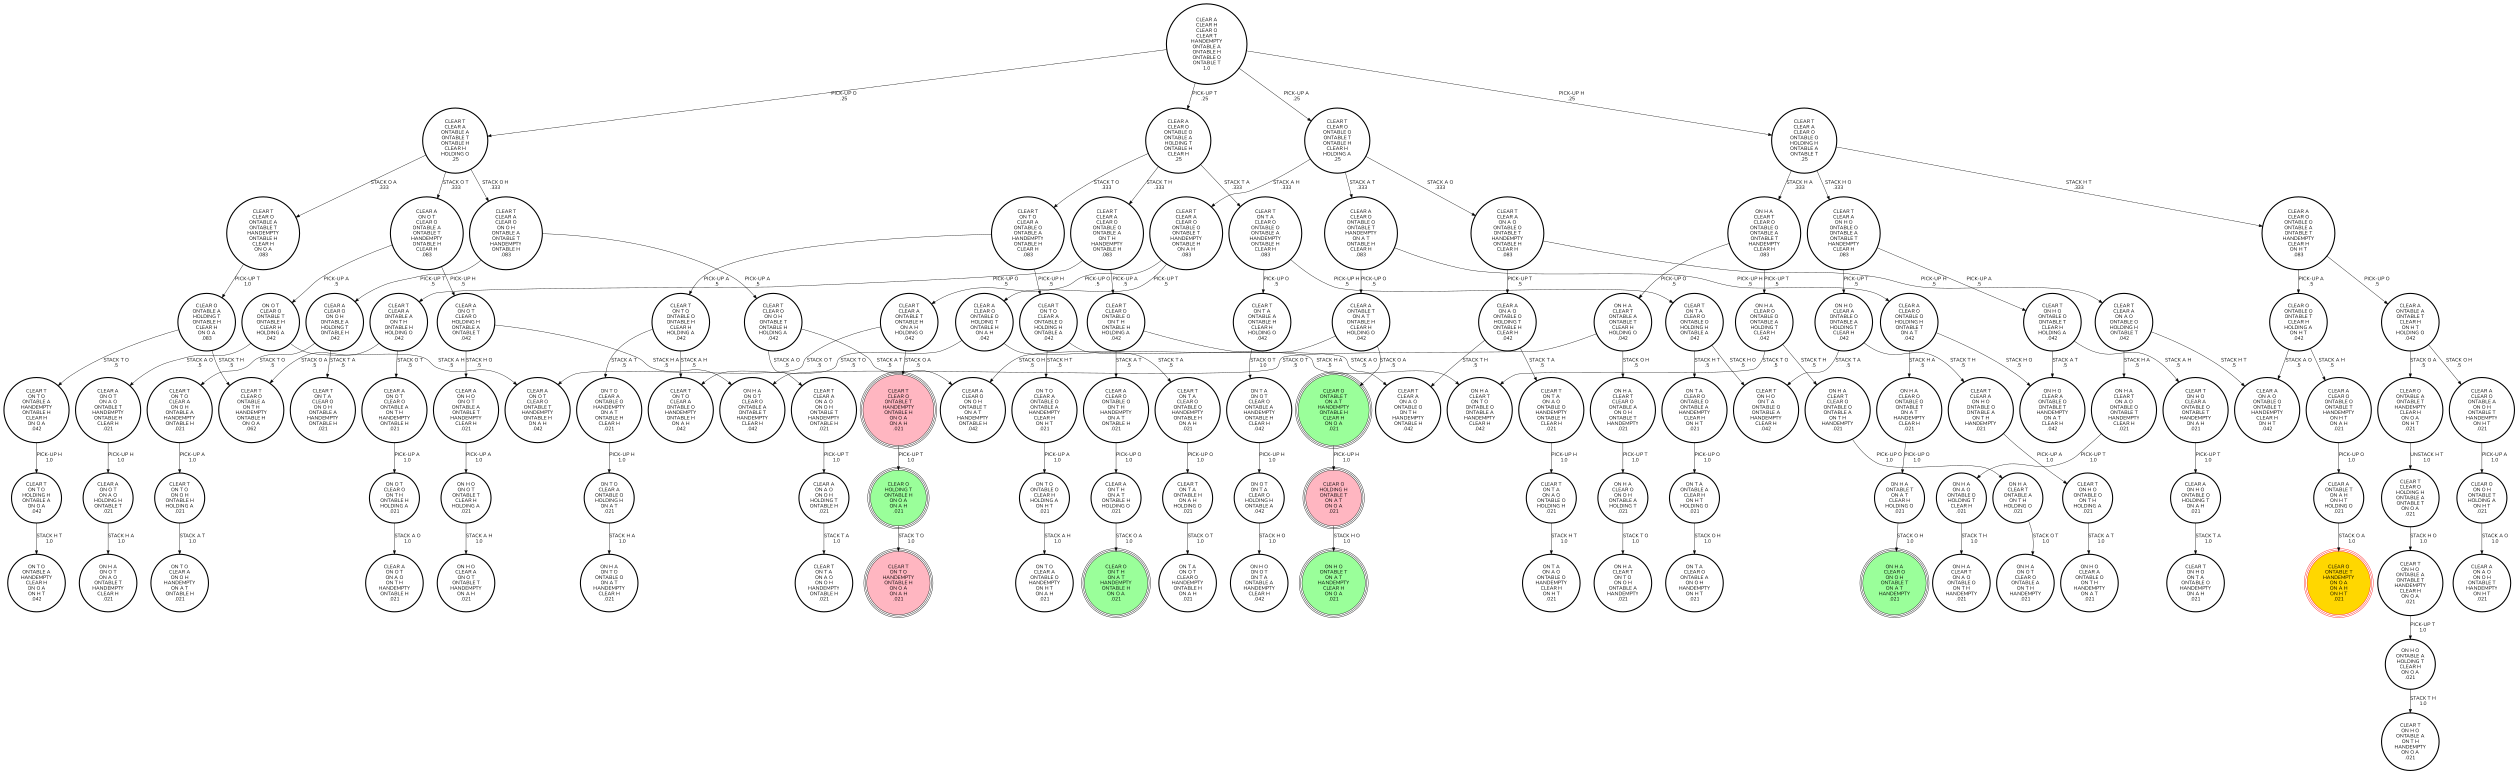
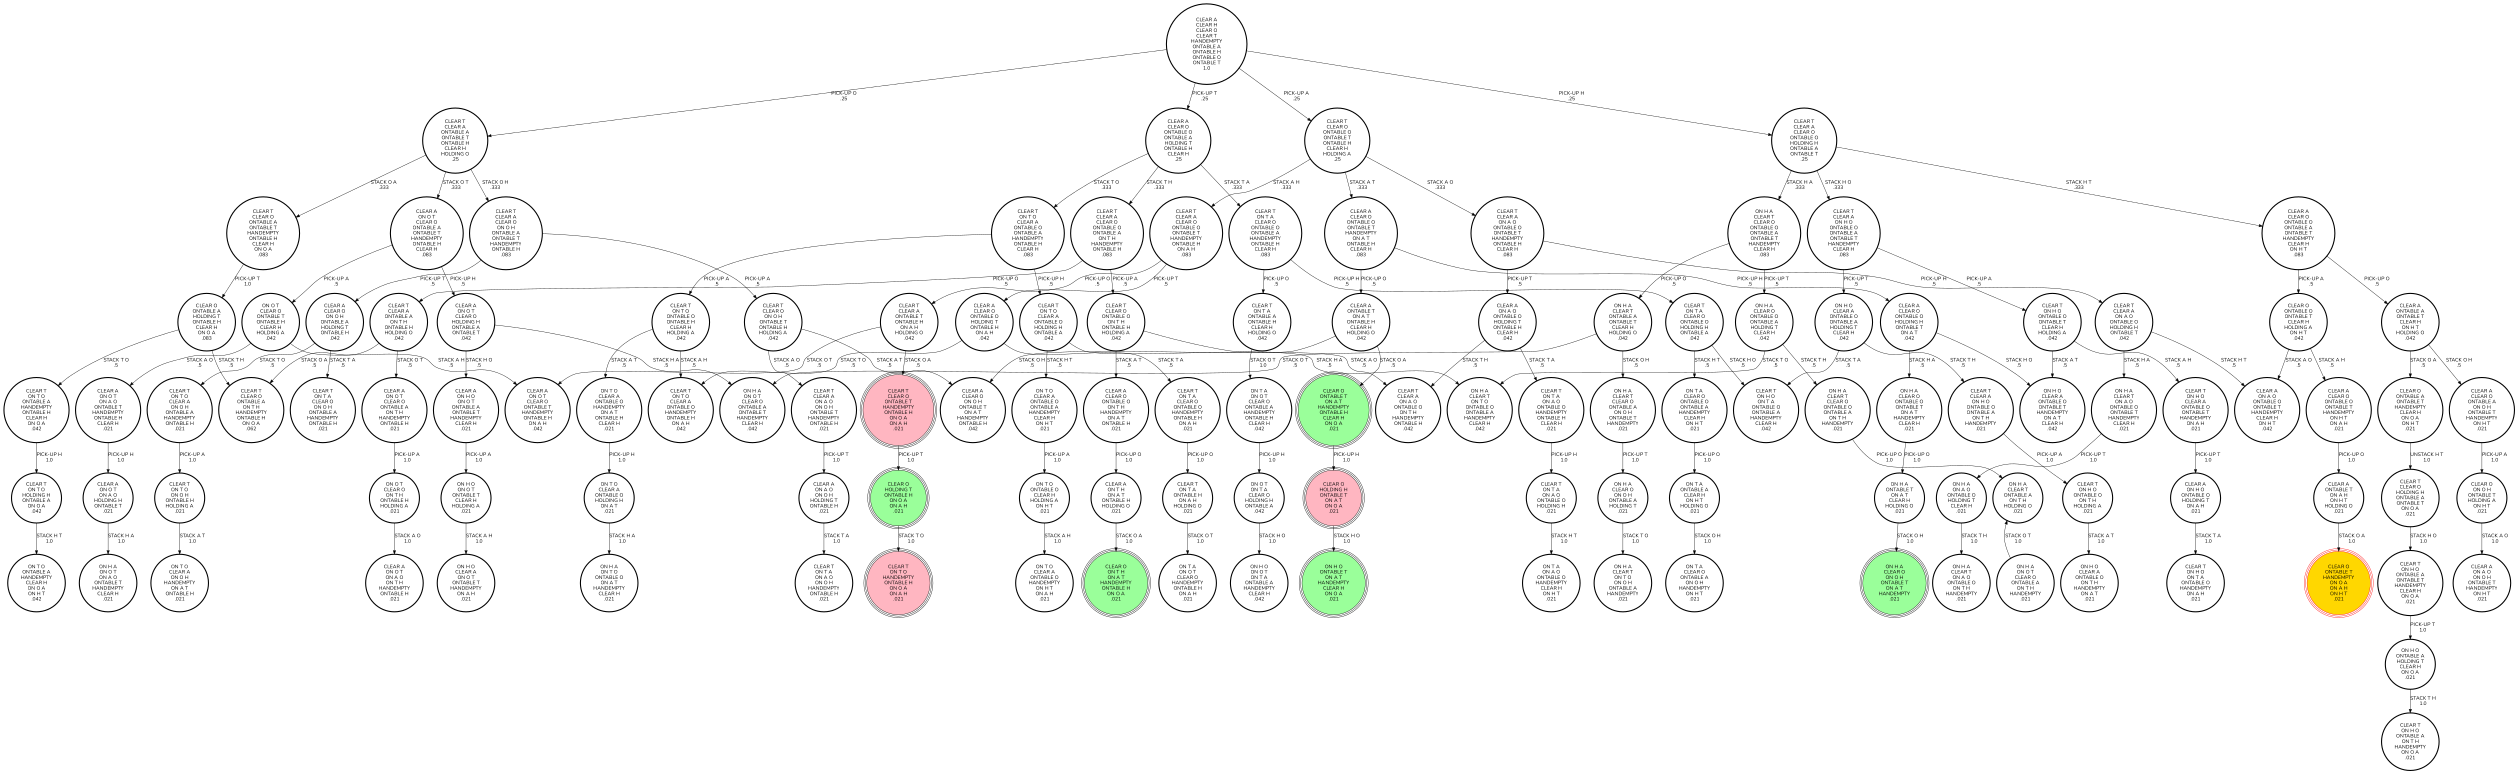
edge "ON H A CLEAR T ONTABLE A ON T H HOLDING O .021" -> "ON H A ON O T CLEAR O ONTABLE A ON T H HANDEMPTY .021": reversed
